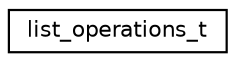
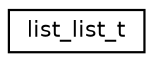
node "list_operations_t": label "list_operations_t" -> "list_list_t"
